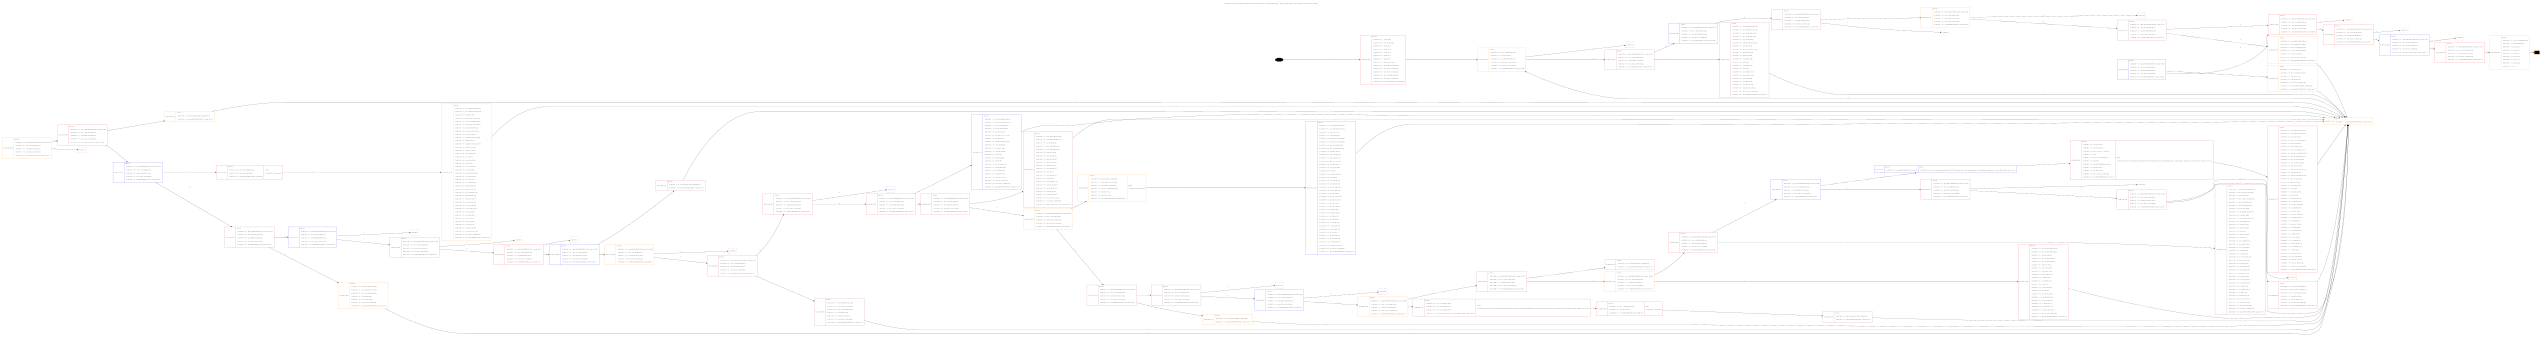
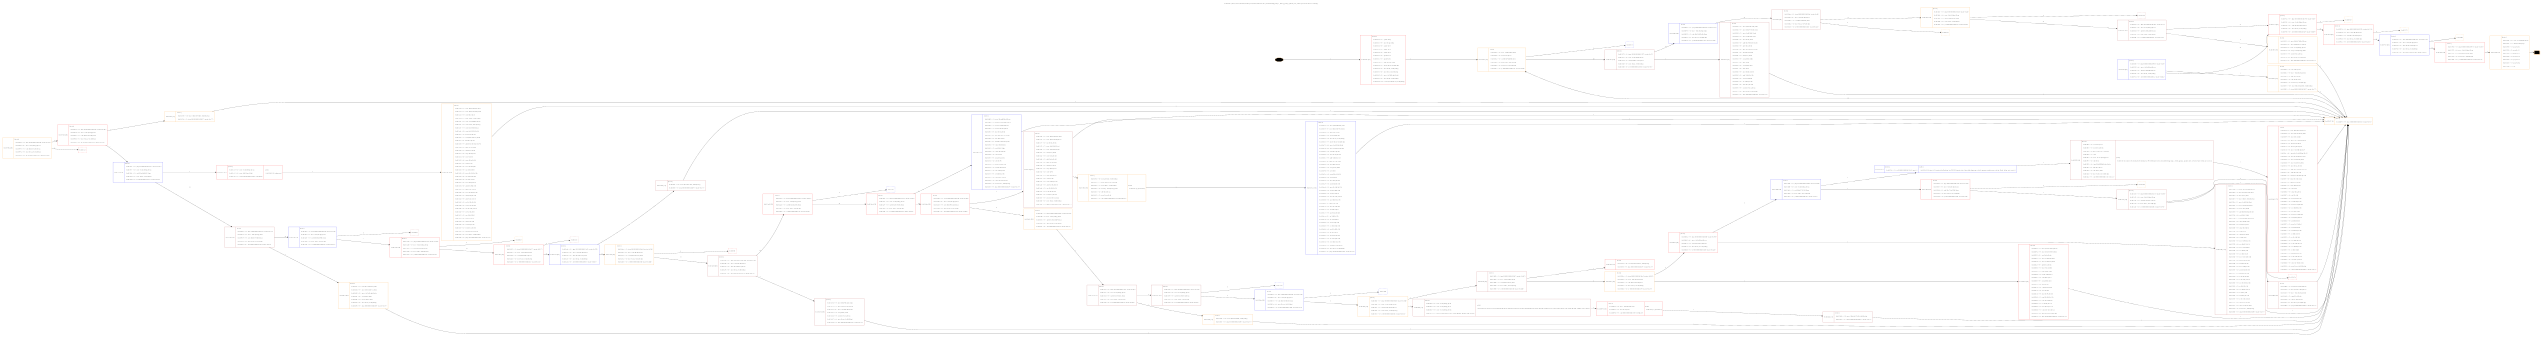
edge "0x401af6 [28]" -> "0x401e34 [38]": now "0x401c6d [86]" -> "0x401e34 [38]"
